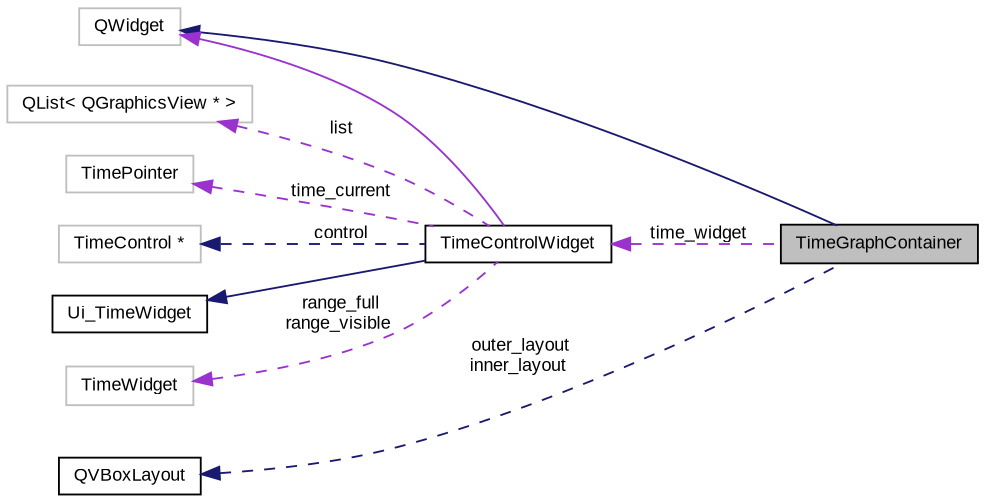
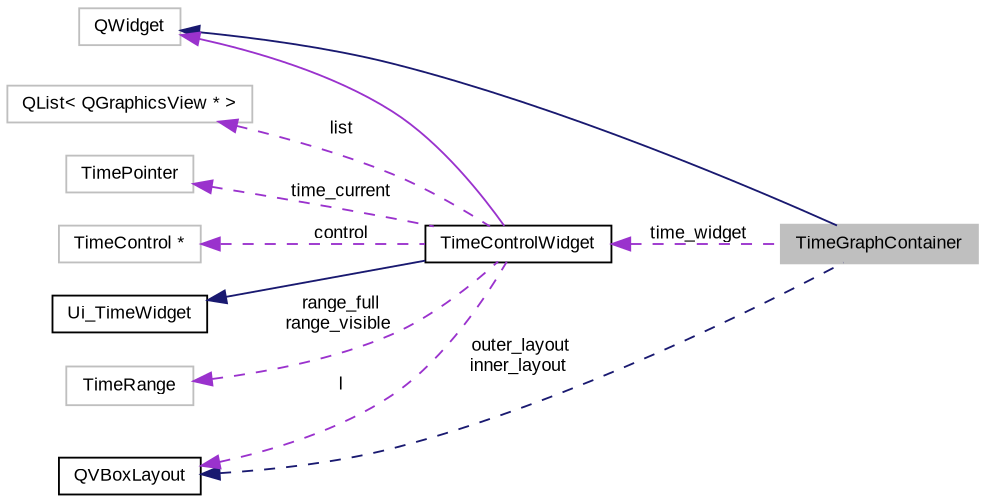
edge "TimeControlWidget" -> "TimeControl *": color midnightblue -> darkorchid3
node "TimeGraphContainer": color black -> grey75
node "TimeWidget": label "TimeWidget" -> "TimeRange"
edge "TimeControlWidget" -> "QVBoxLayout": added, label "l"
